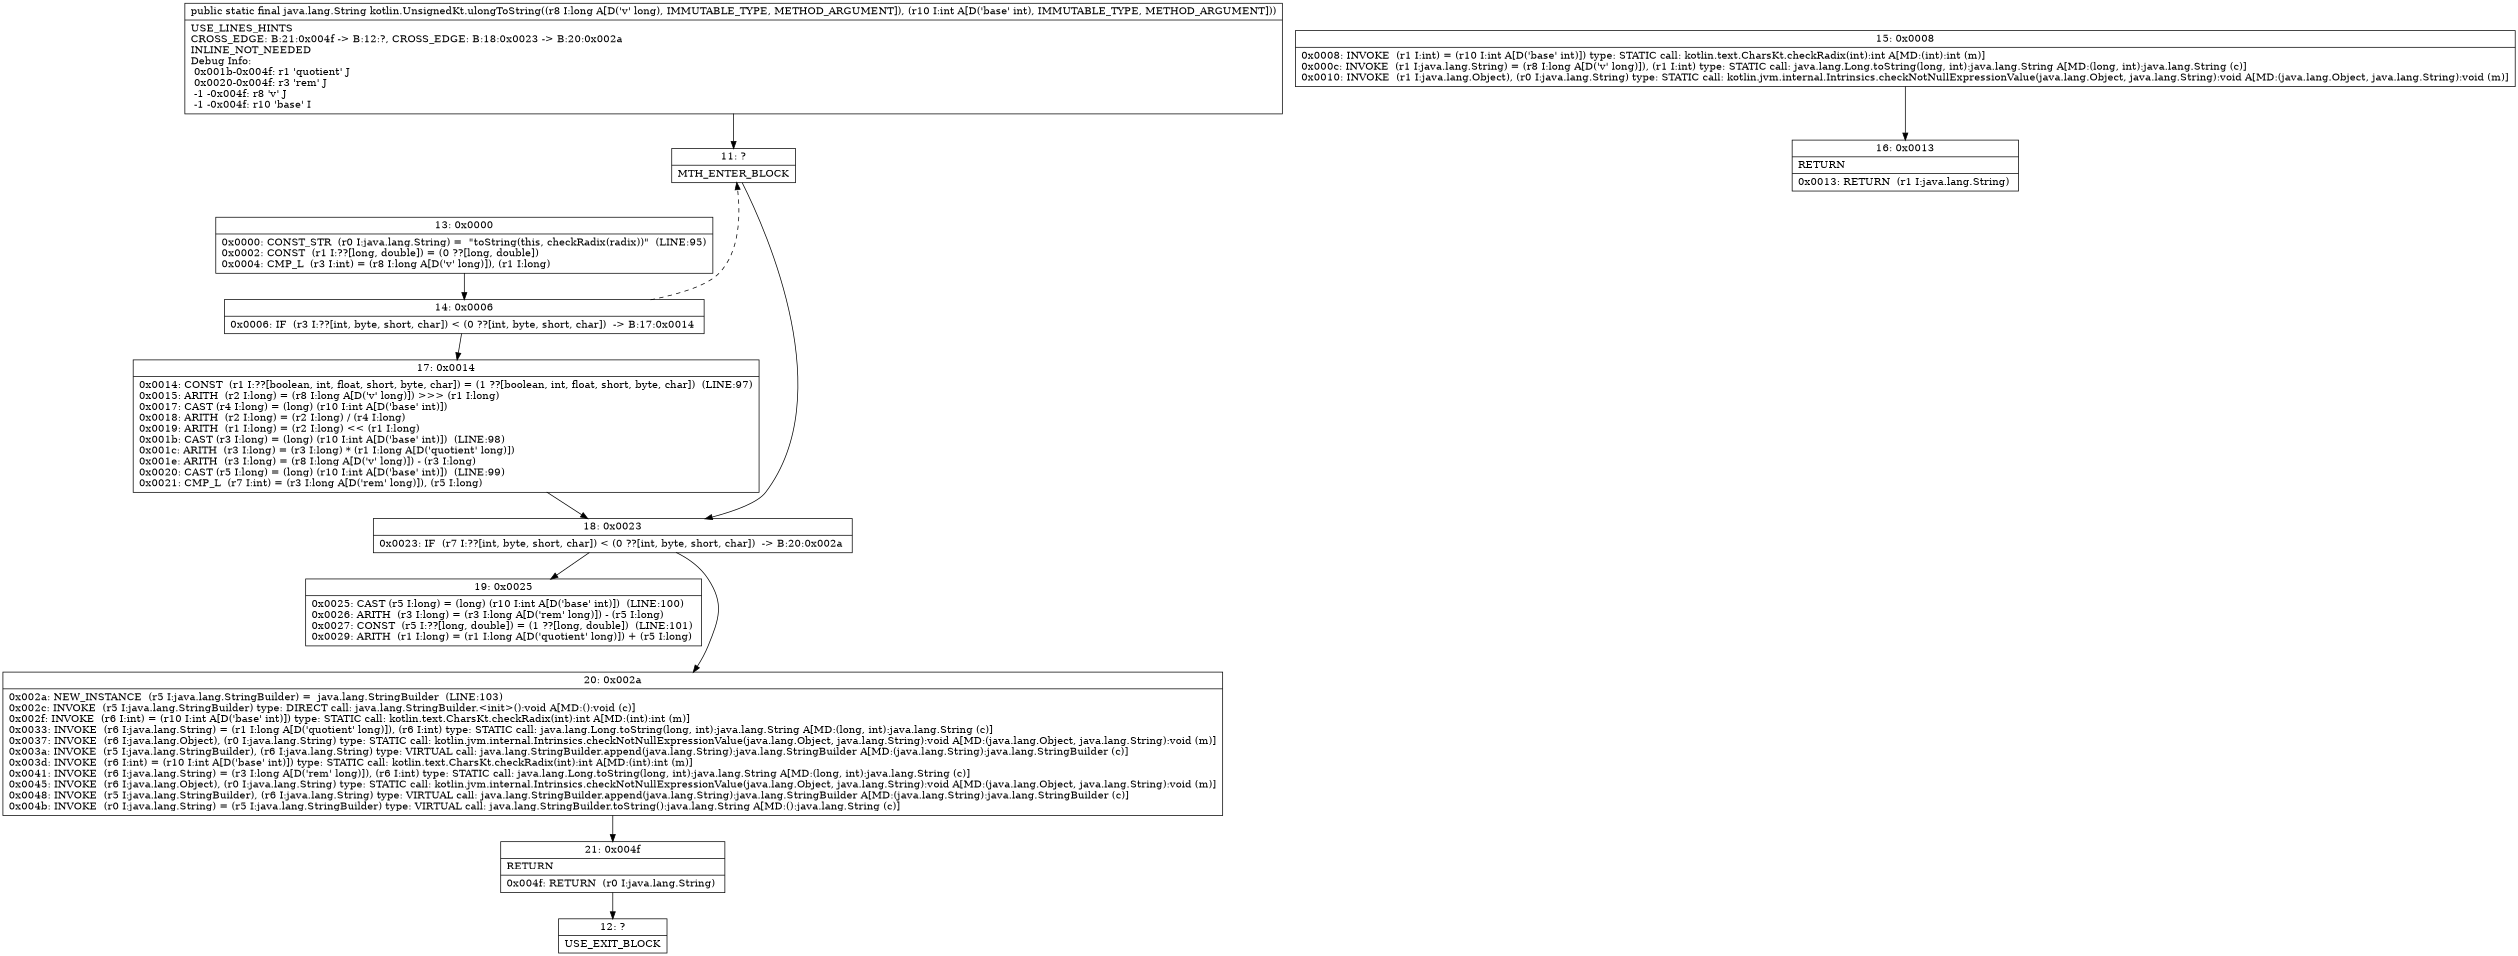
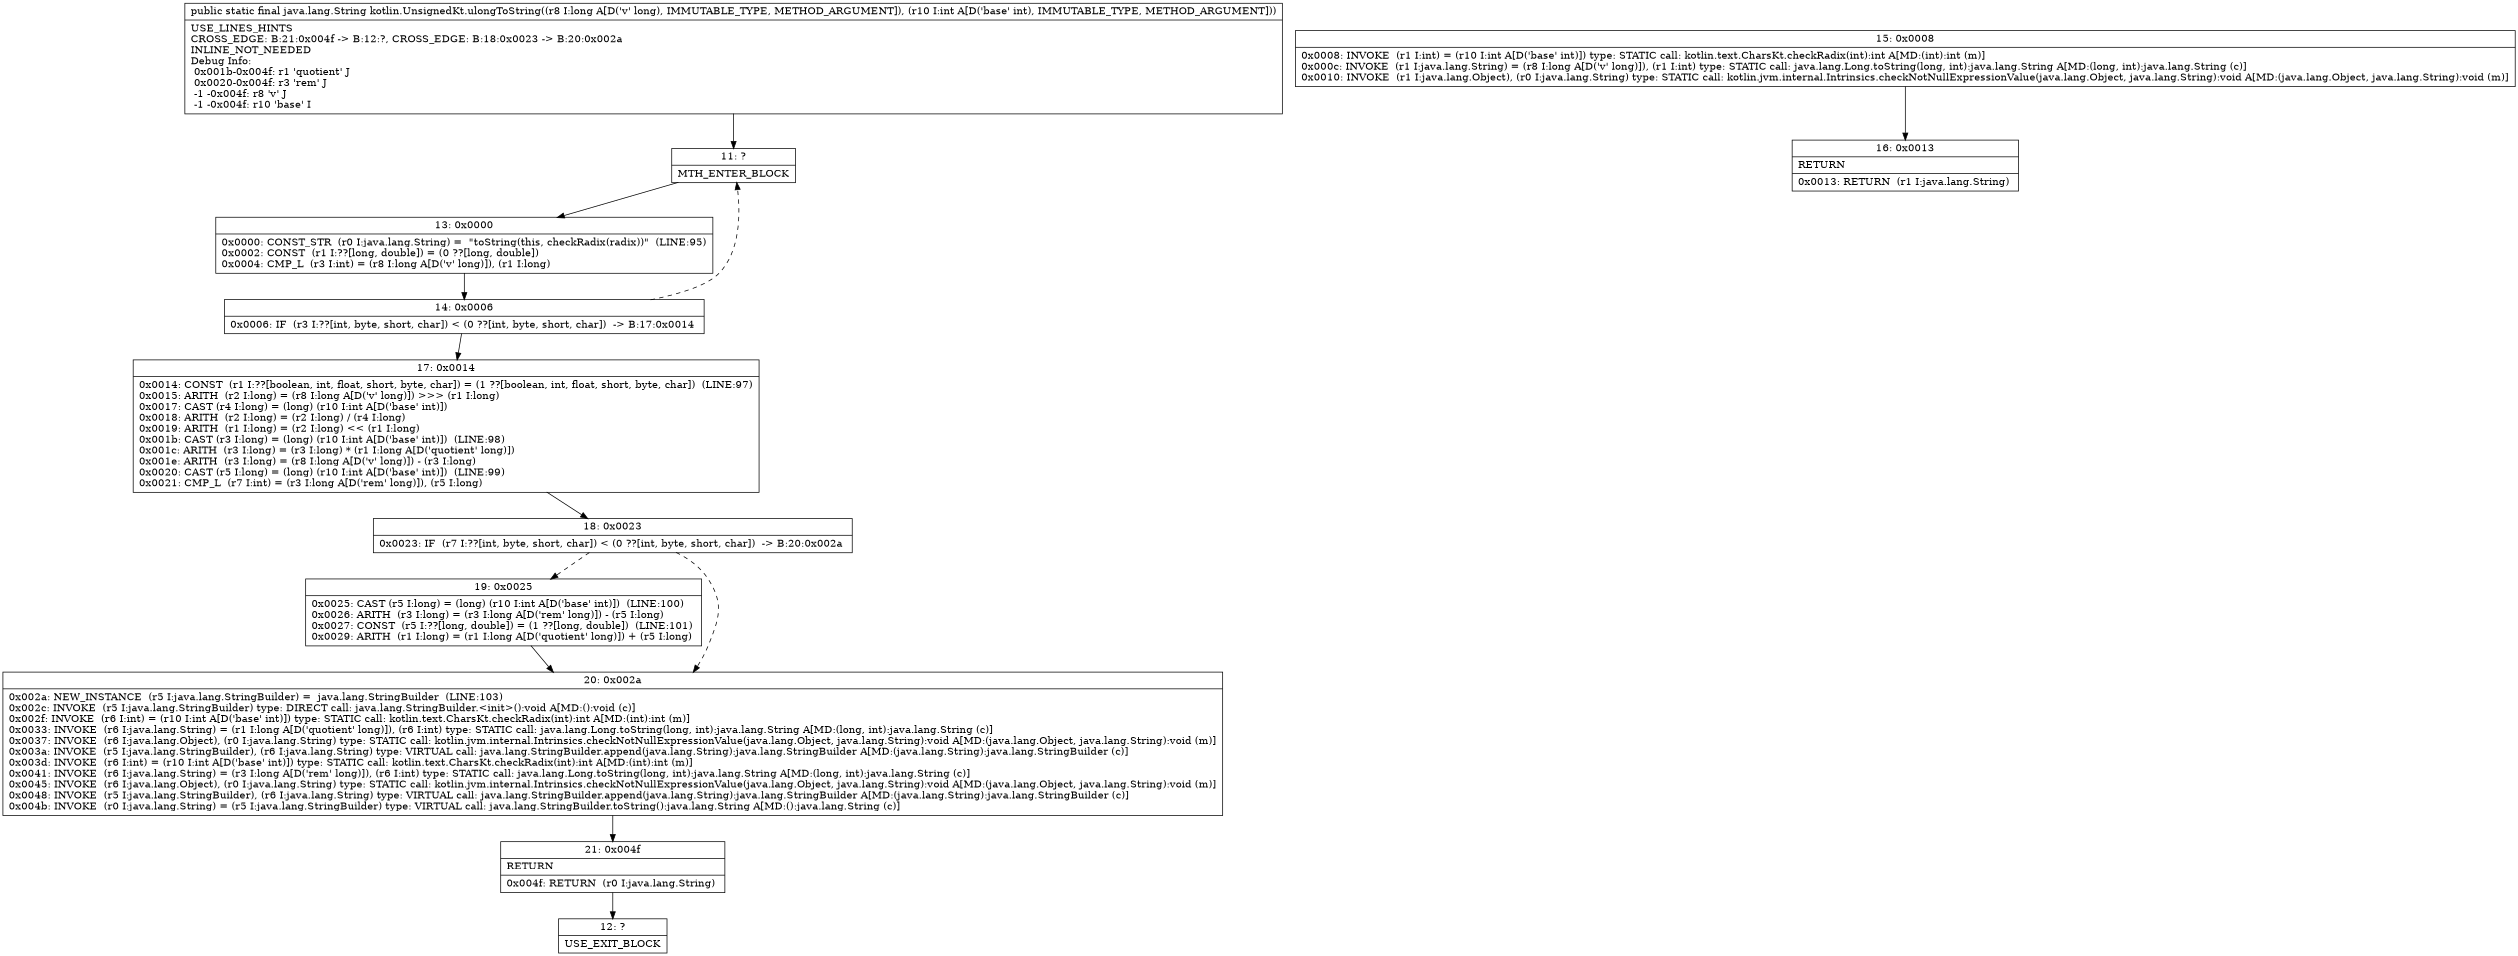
edge "11: ?" -> "18: 0x0023": now "11: ?" -> "13: 0x0000"
edge "18: 0x0023" -> "19: 0x0025": style solid -> dashed
edge "18: 0x0023" -> "20: 0x002a": style solid -> dashed
edge "19: 0x0025" -> "20: 0x002a": added
